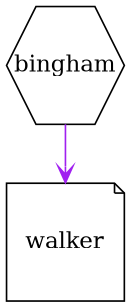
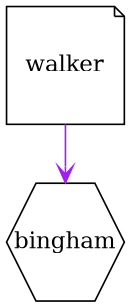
edge "bingham" -> "walker": reversed
